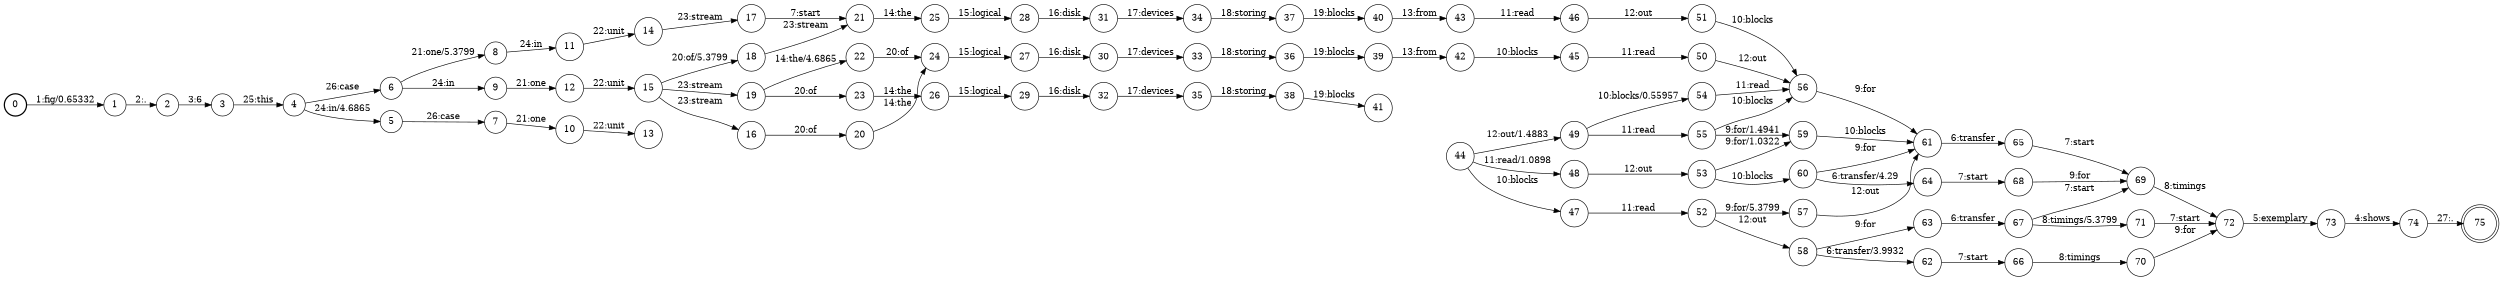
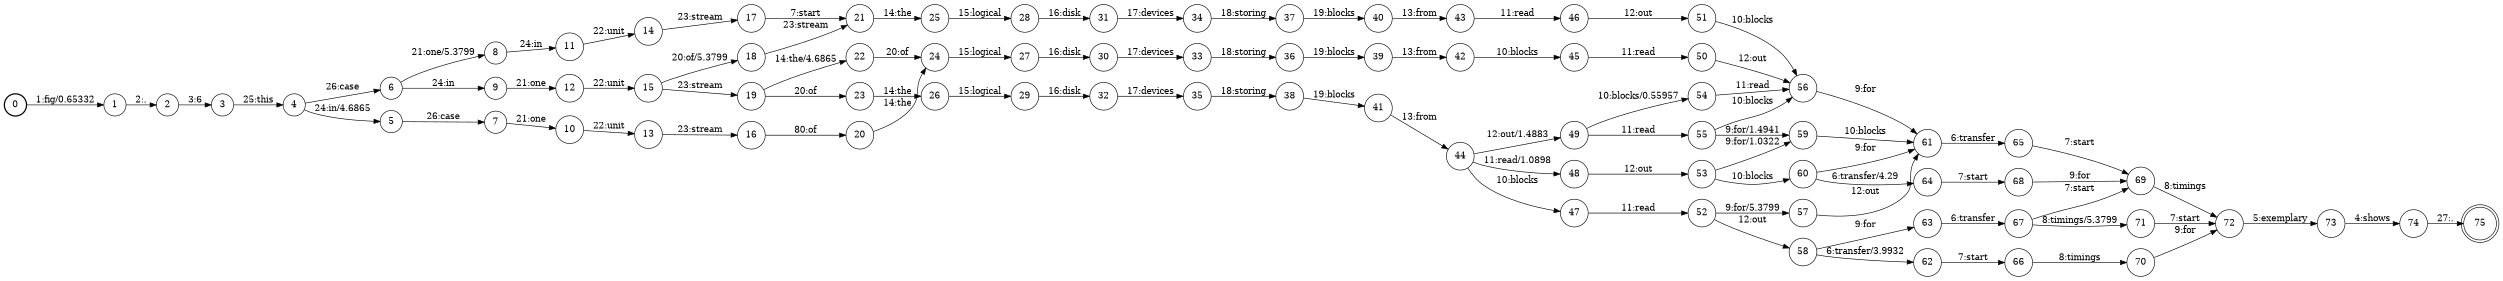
edge "15" -> "16": now "13" -> "16"
edge "41" -> "44": added, label "13:from"
edge "16" -> "20": label "20:of" -> "80:of"
